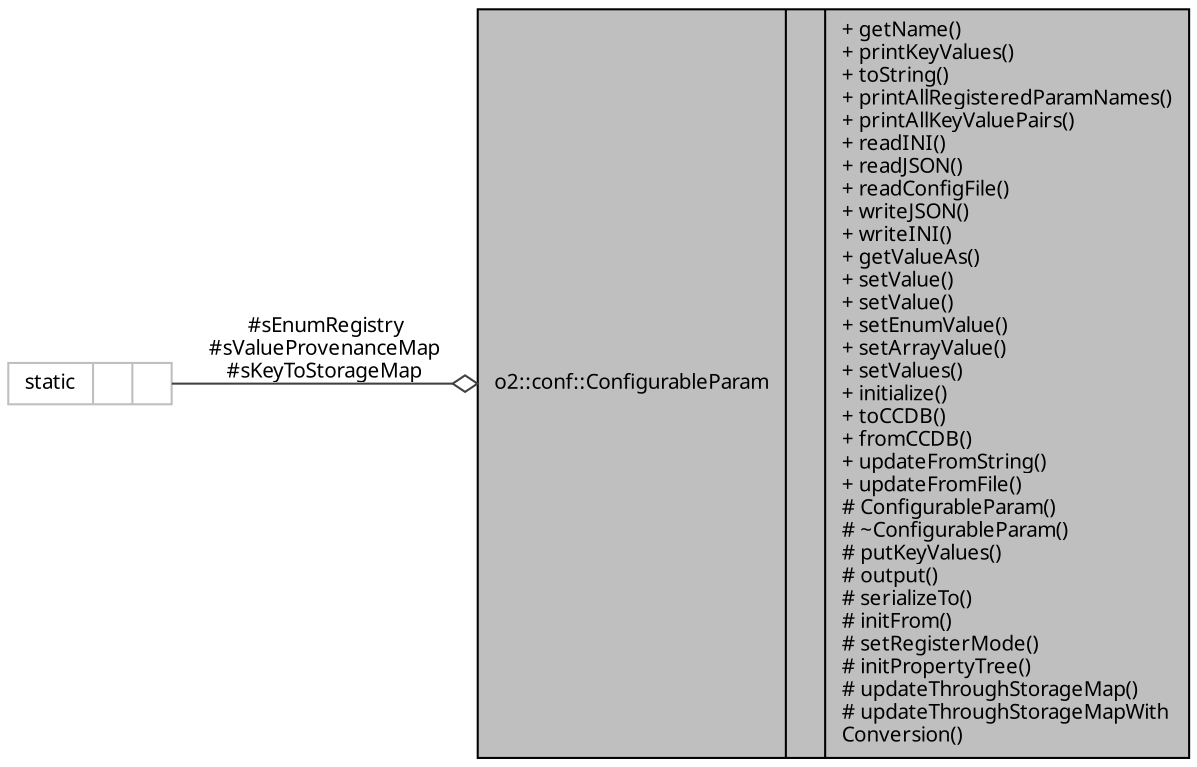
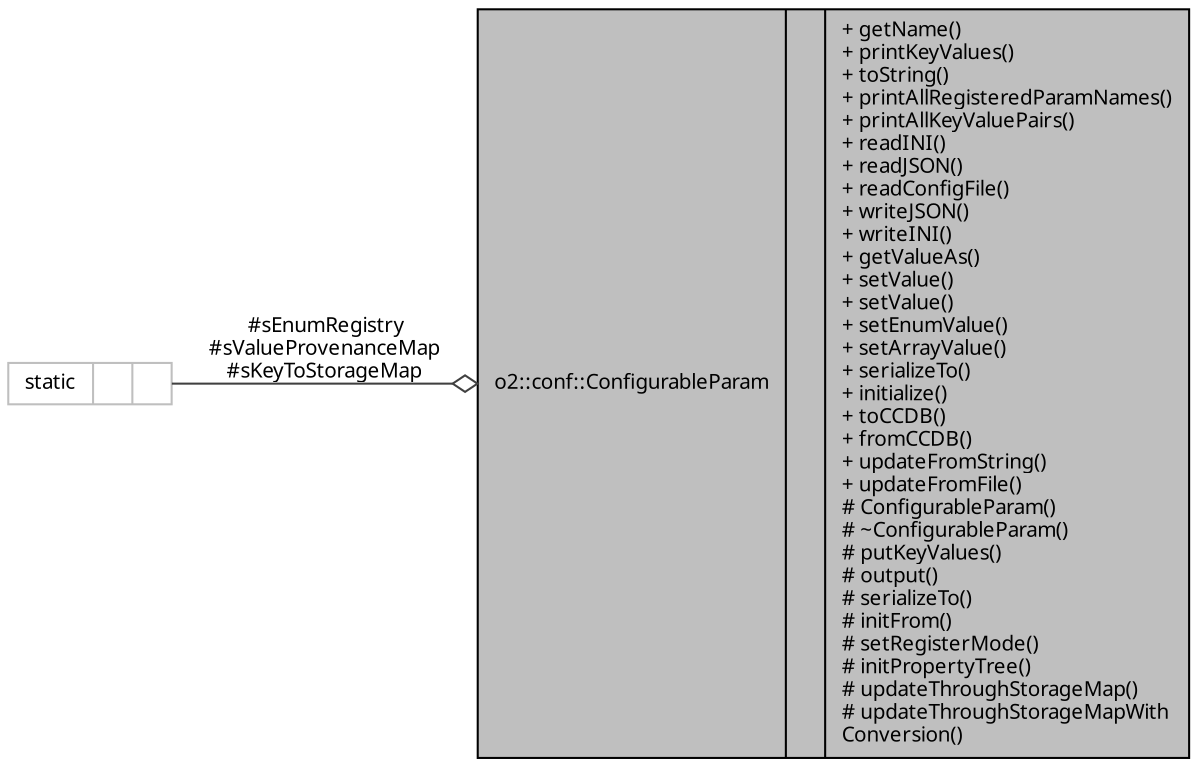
node "o2::conf::ConfigurableParam": text "+ setValues()" -> "+ serializeTo()"
